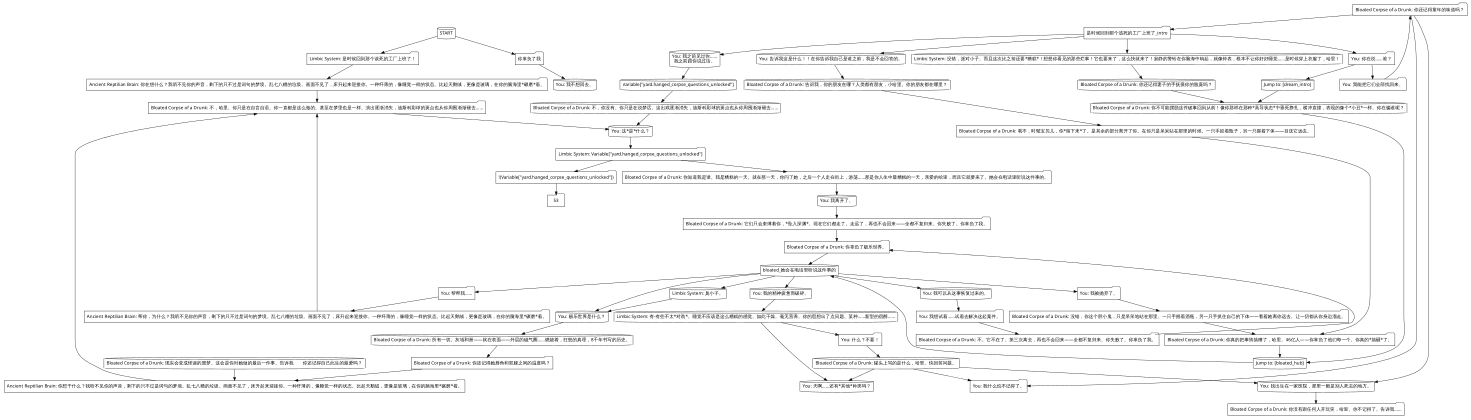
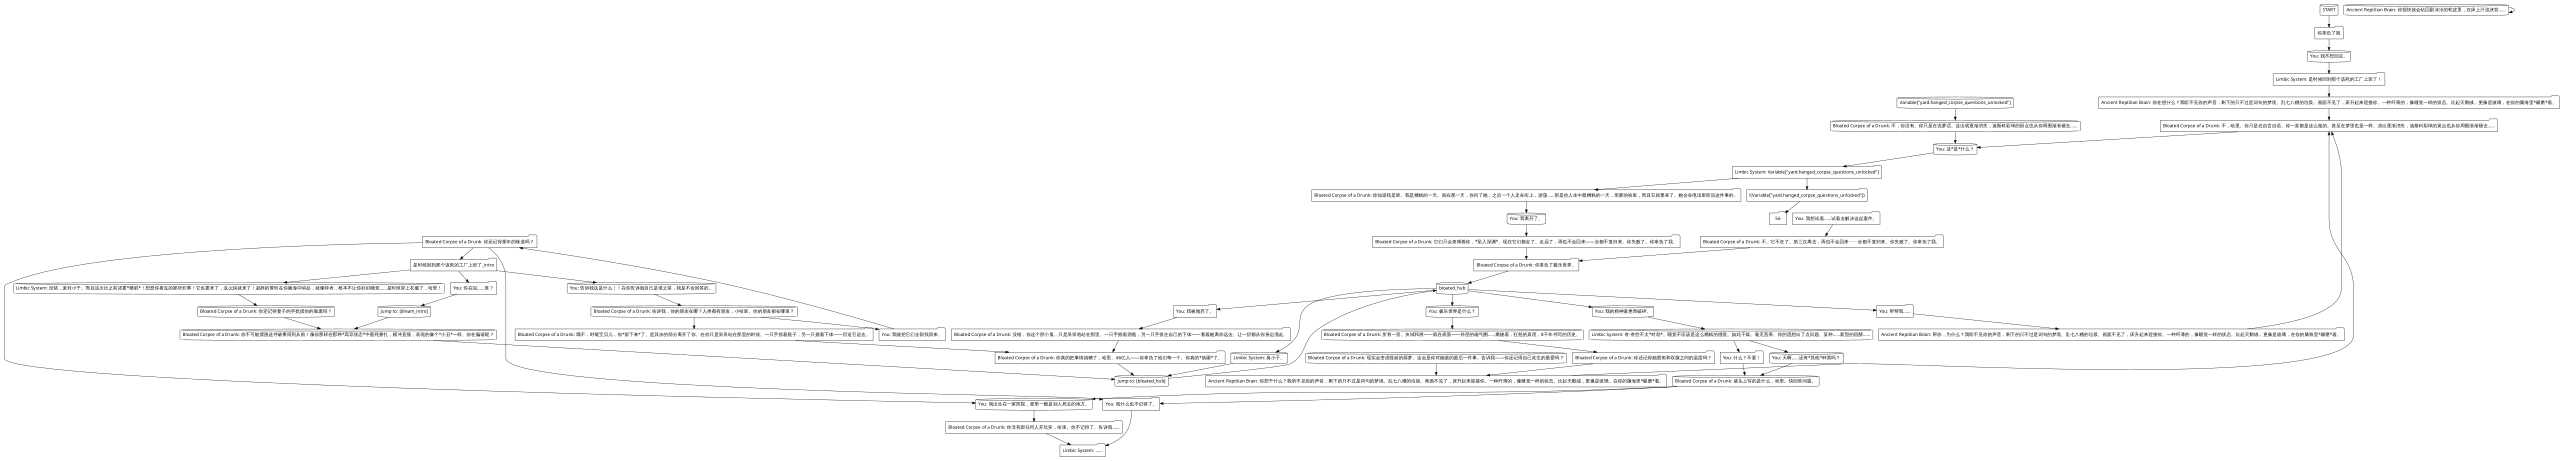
node "Ancient Reptilian Brain: 你很快就会钻回那冰冷的蛇皮里，在床上汗流浃背……": added
edge "START" -> "Limbic System: 是时候回到那个该死的工厂上班了！": now "You: 我不想回去。" -> "Limbic System: 是时候回到那个该死的工厂上班了！"
node "You: 我之前见过你…… 我之前跟你说过话。": removed
edge "You: 你在说……谁？" -> "You: 我能把它们全部找回来。": now "Bloated Corpse of a Drunk: 告诉我，你的朋友在哪？人类都有朋友，小哈里。你的朋友都在哪里？" -> "You: 我能把它们全部找回来。"
node "53": label "53" -> "56"
node "bloated_她会在电话里听说这件事的": label "bloated_她会在电话里听说这件事的" -> "bloated_hub"
node "You: 我可以从这事恢复过来的。": removed
edge "Limbic System: 臭小子。" -> "You: 极乐世界是什么？": now "Limbic System: 臭小子。" -> "Jump to: [bloated_hub]"
edge "Bloated Corpse of a Drunk: 罐头上写的是什么，哈里。快回答问题。" -> "You: 天啊……还有*其他*种类吗？": reversed
node "Limbic System: ……": added
